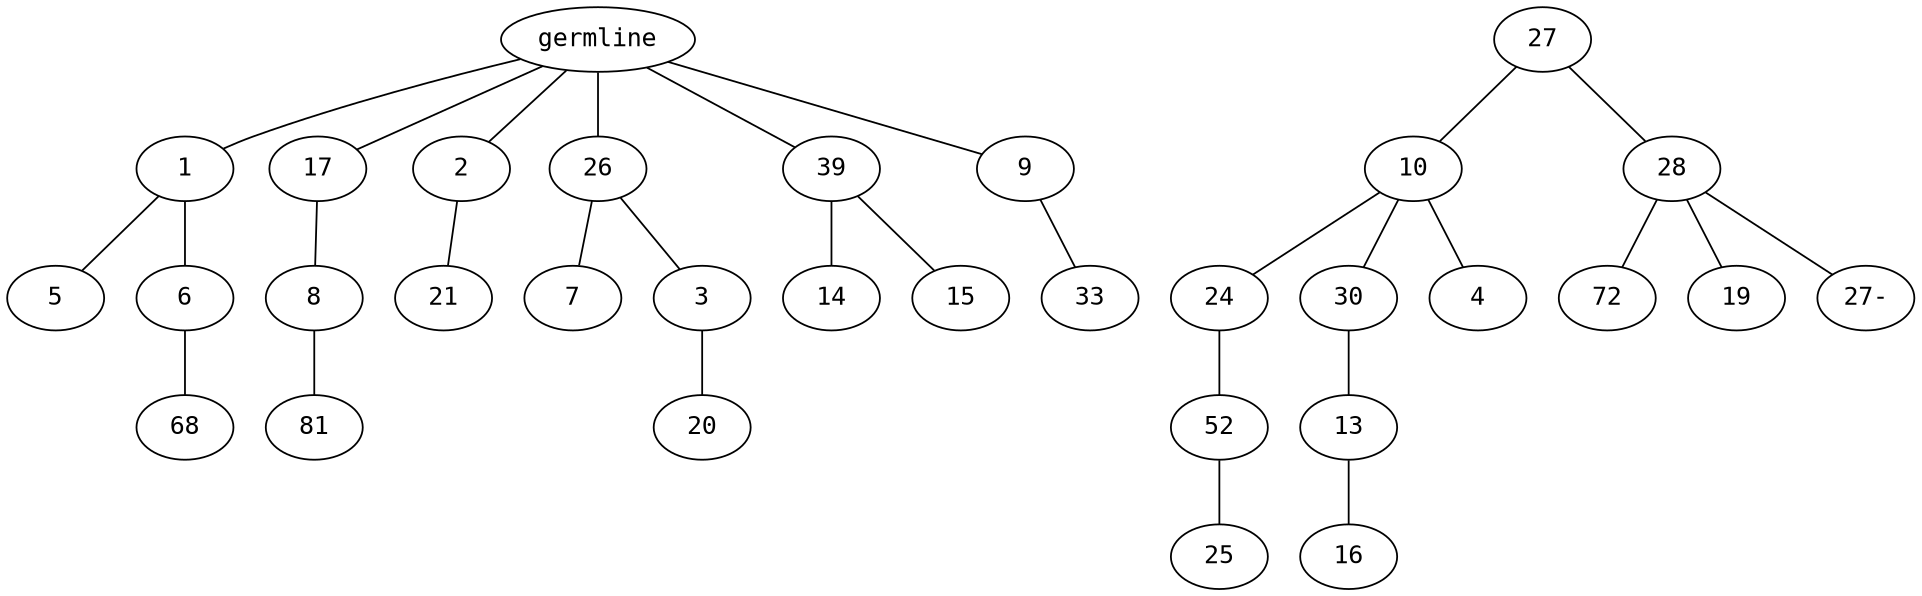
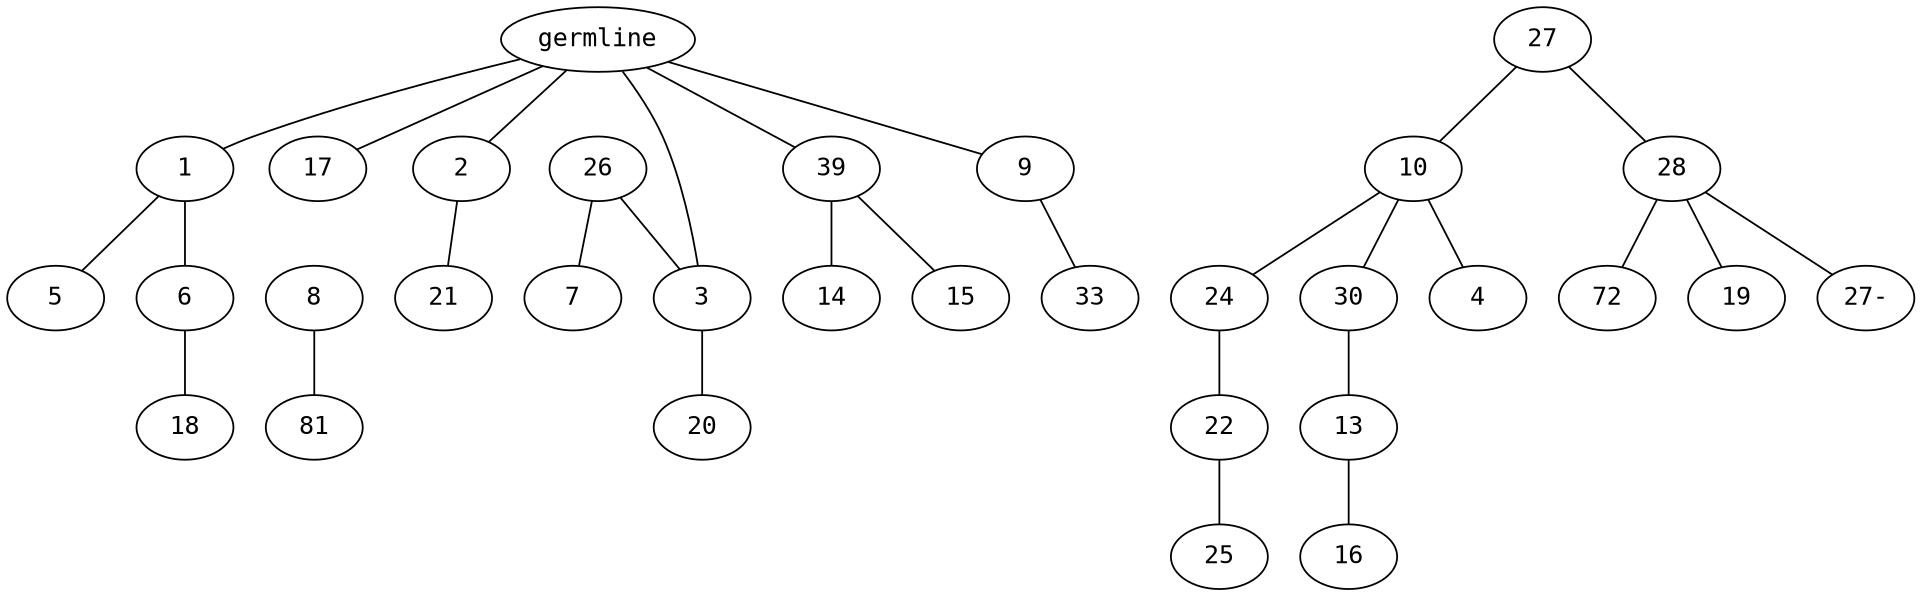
edge "germline" -- "26": now "germline" -- "3"
edge "17" -- "8": removed
node "68": label "68" -> "18"
node "52": label "52" -> "22"
